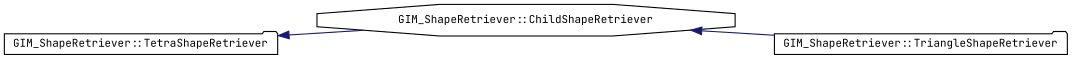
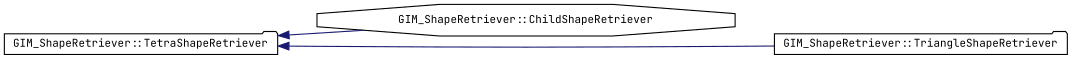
edge "GIM_ShapeRetriever::TriangleShapeRetriever" -> "GIM_ShapeRetriever::ChildShapeRetriever": now "GIM_ShapeRetriever::TriangleShapeRetriever" -> "GIM_ShapeRetriever::TetraShapeRetriever"
